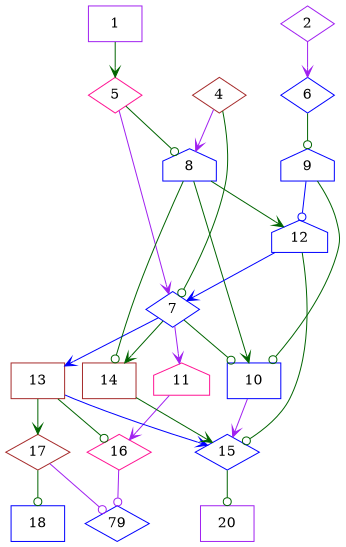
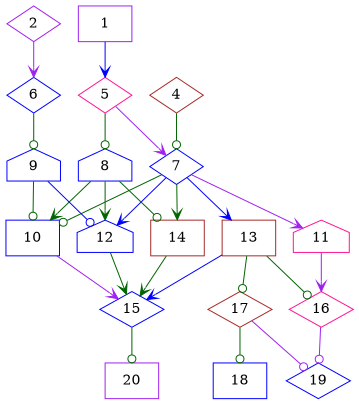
edge "1" -> "5": color darkgreen -> blue
edge "4" -> "8": removed
edge "12" -> "7": reversed
edge "12" -> "15": arrowhead odot -> vee
edge "13" -> "17": arrowhead vee -> odot
node "79": label "79" -> "19"
